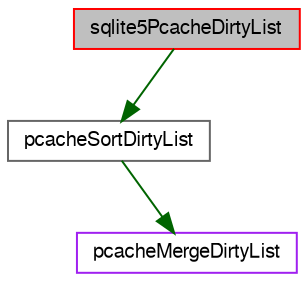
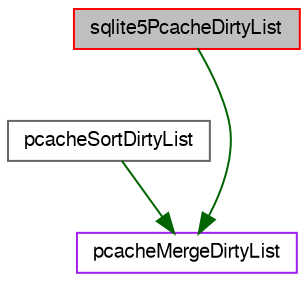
edge "sqlite5PcacheDirtyList" -> "pcacheSortDirtyList": now "sqlite5PcacheDirtyList" -> "pcacheMergeDirtyList"
